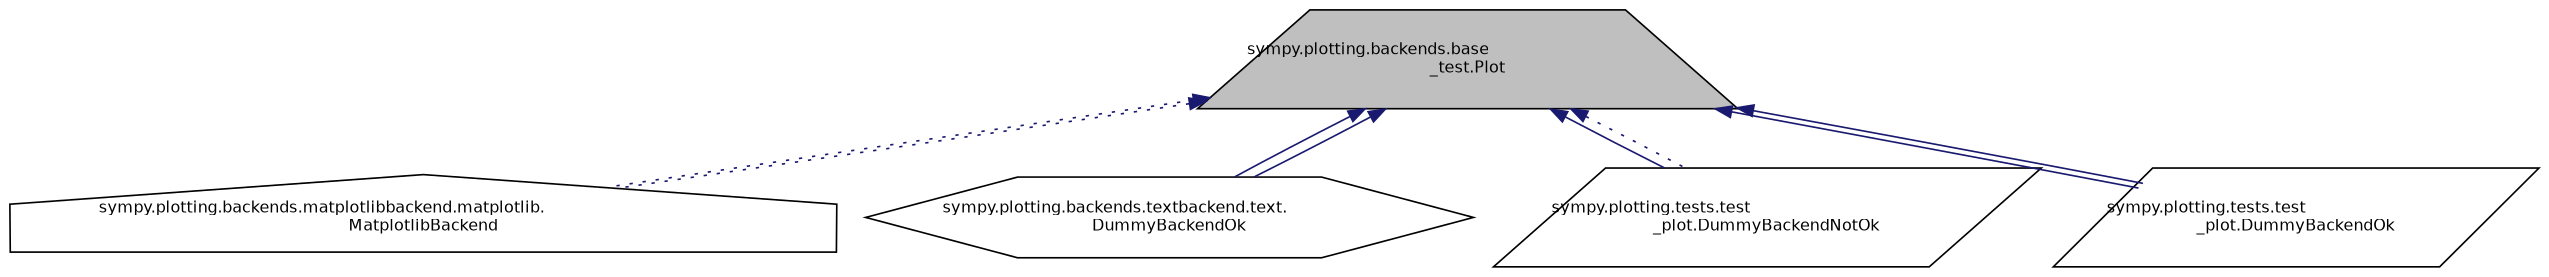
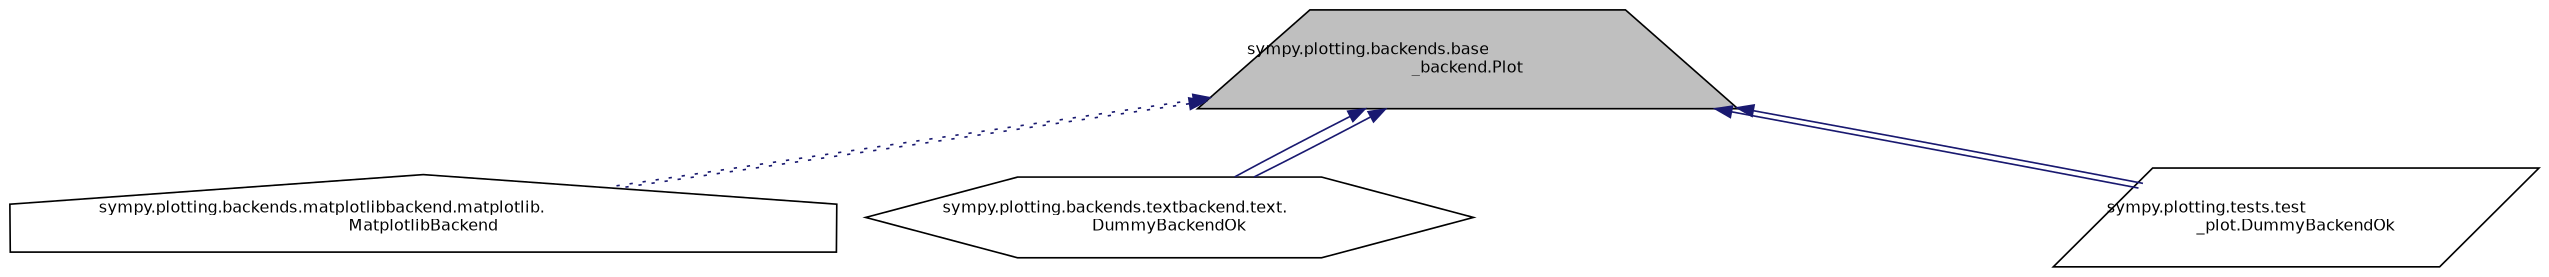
node "sympy.plotting.backends.base _test.Plot": label "sympy.plotting.backends.base _test.Plot" -> "sympy.plotting.backends.base _backend.Plot"
node "sympy.plotting.tests.test _plot.DummyBackendNotOk": removed
